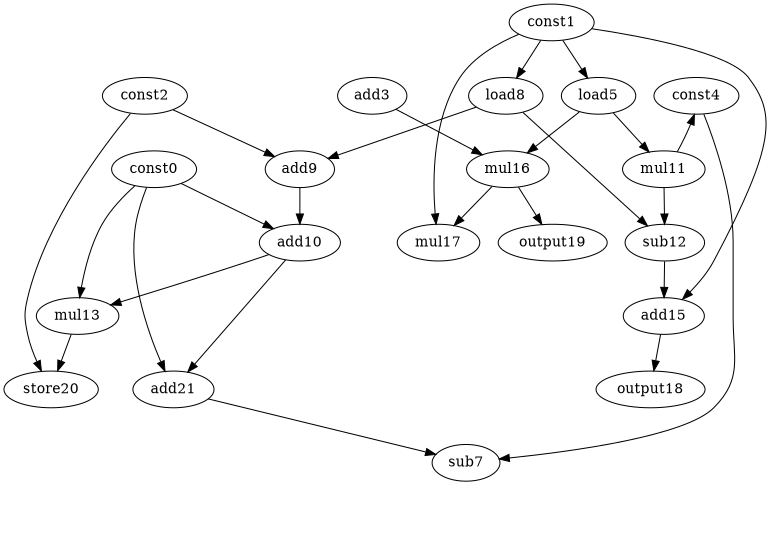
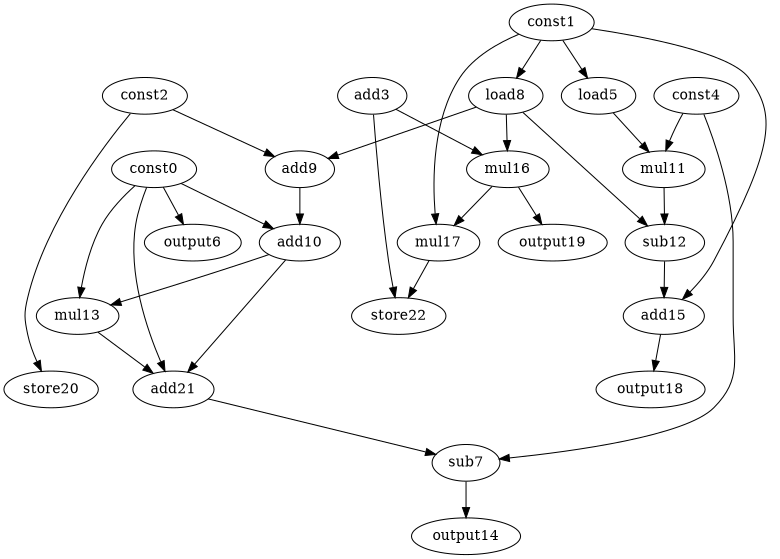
edge "load5" -> "mul16": now "load8" -> "mul16"
edge "mul11" -> "const4": reversed
node "output6": added
node "store22": added
edge "mul13" -> "store20": now "mul13" -> "add21"
node "output14": added
